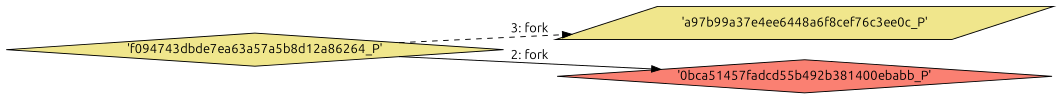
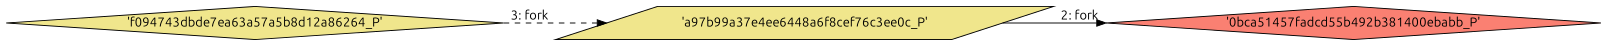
edge "'f094743dbde7ea63a57a5b8d12a86264_P'" -> "'0bca51457fadcd55b492b381400ebabb_P'": now "'a97b99a37e4ee6448a6f8cef76c3ee0c_P'" -> "'0bca51457fadcd55b492b381400ebabb_P'"
